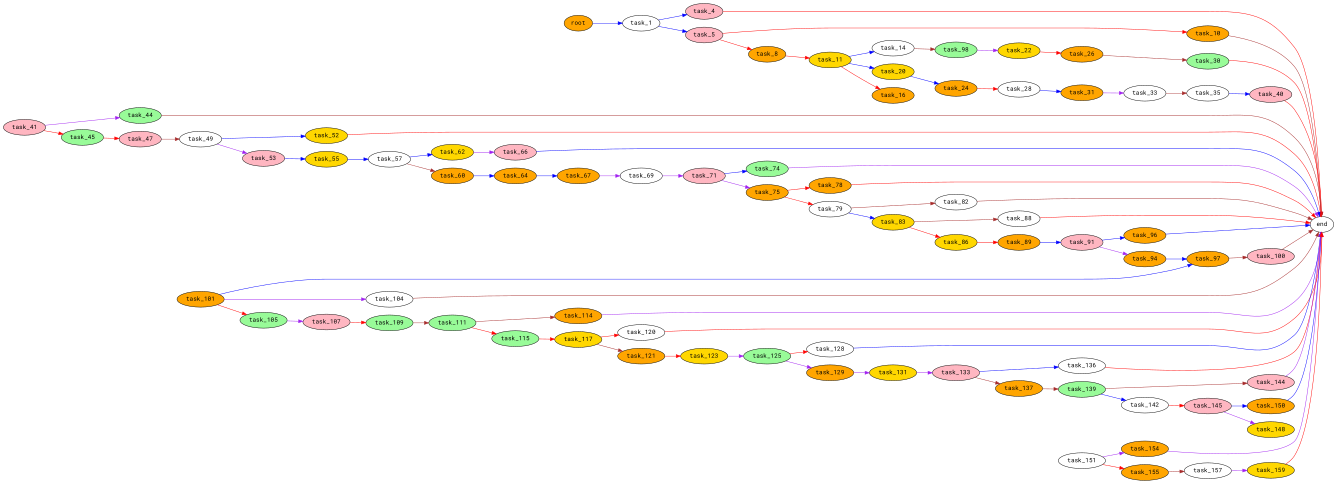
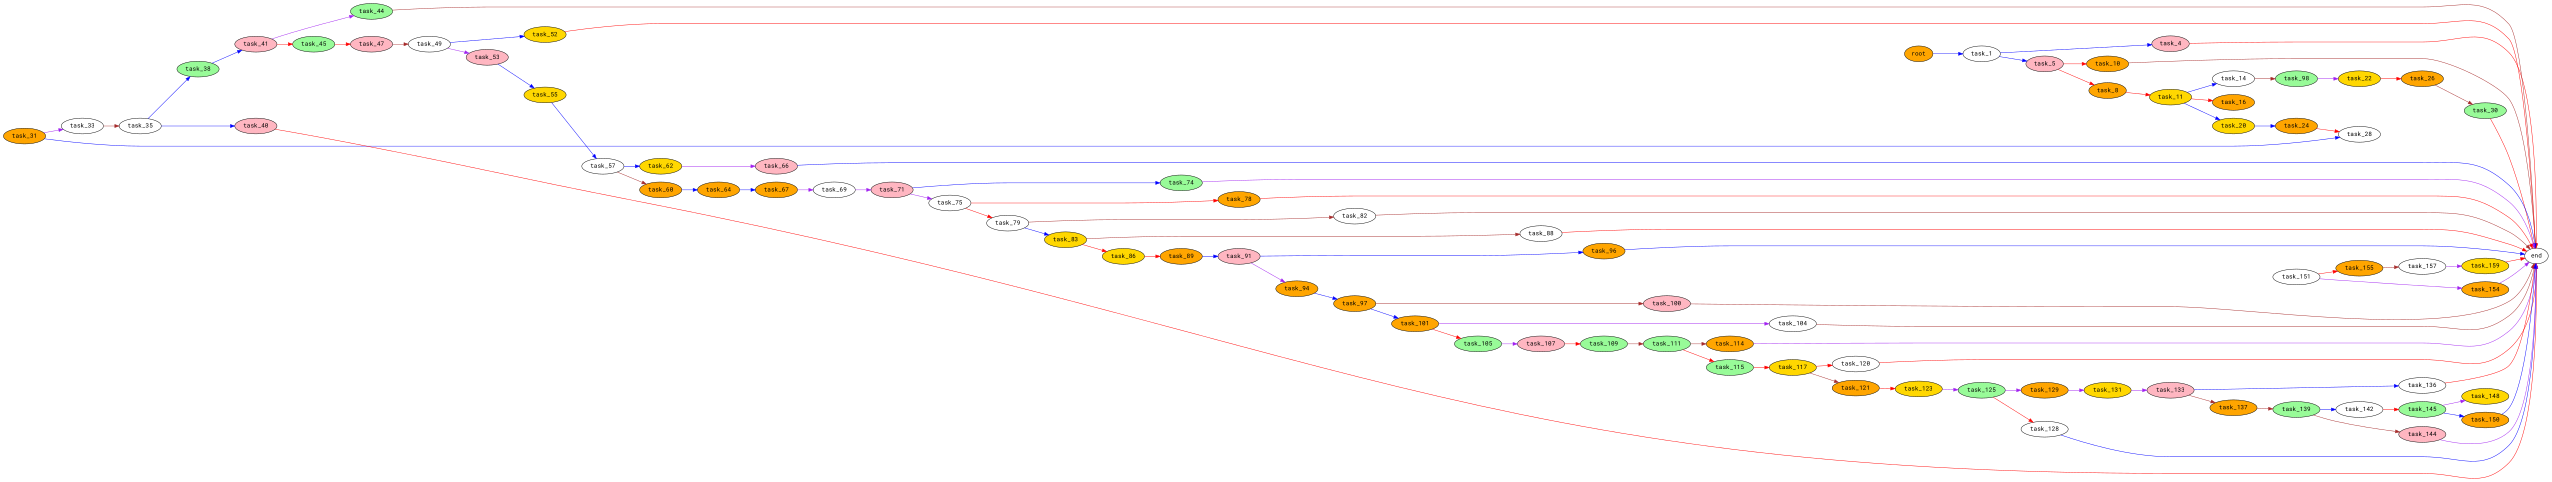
node "task_38": added
edge "task_28" -> "task_31": reversed
node "task_75": fillcolor orange -> white
edge "task_101" -> "task_97": reversed
node "task_145": fillcolor lightpink -> palegreen
